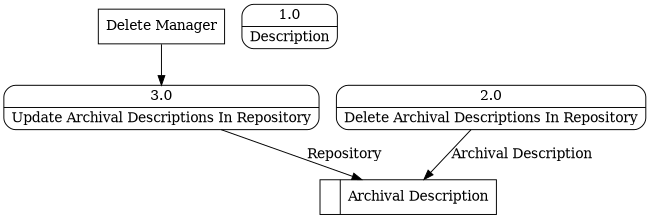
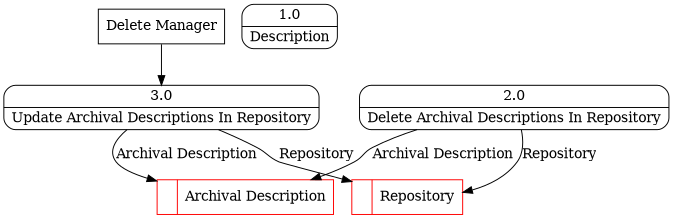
edge "3.0" -> "Archival Description": label "Repository" -> "Archival Description"
node "Repository": added
node "Archival Description": color black -> red
